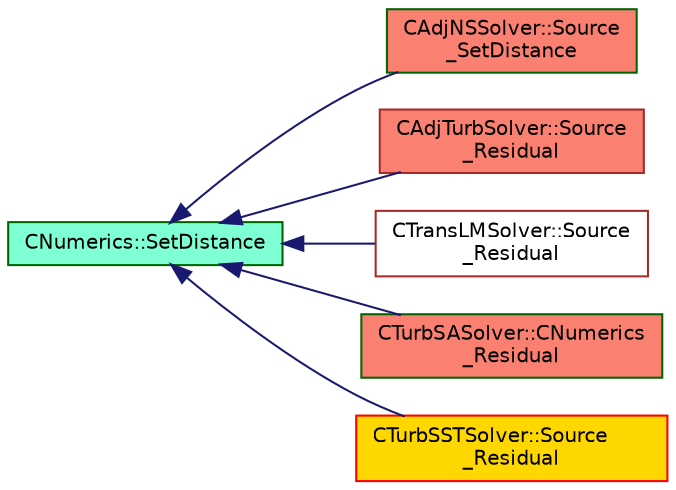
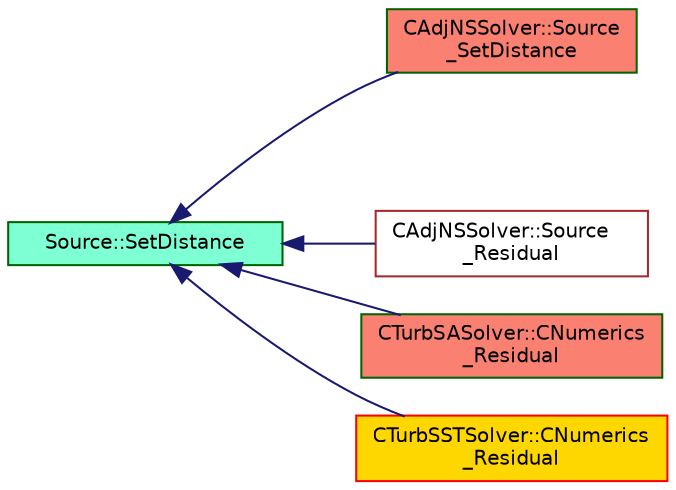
node "CAdjTurbSolver::Source _Residual": removed
node "CNumerics::SetDistance": label "CNumerics::SetDistance" -> "Source::SetDistance"
node "CTransLMSolver::Source _Residual": label "CTransLMSolver::Source _Residual" -> "CAdjNSSolver::Source _Residual"
node "CTurbSSTSolver::Source _Residual": label "CTurbSSTSolver::Source _Residual" -> "CTurbSSTSolver::CNumerics _Residual"
